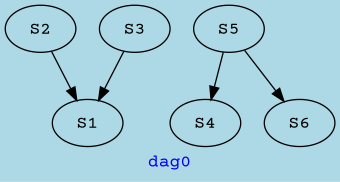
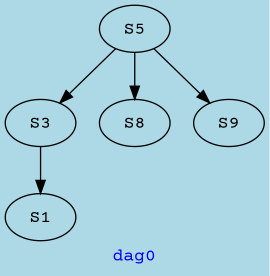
node "S2": removed
edge "S5" -> "S3": added
node "S4": label "S4" -> "S8"
node "S6": label "S6" -> "S9"
